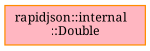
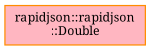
node "rapidjson::internal ::Double": label "rapidjson::internal ::Double" -> "rapidjson::rapidjson ::Double"
